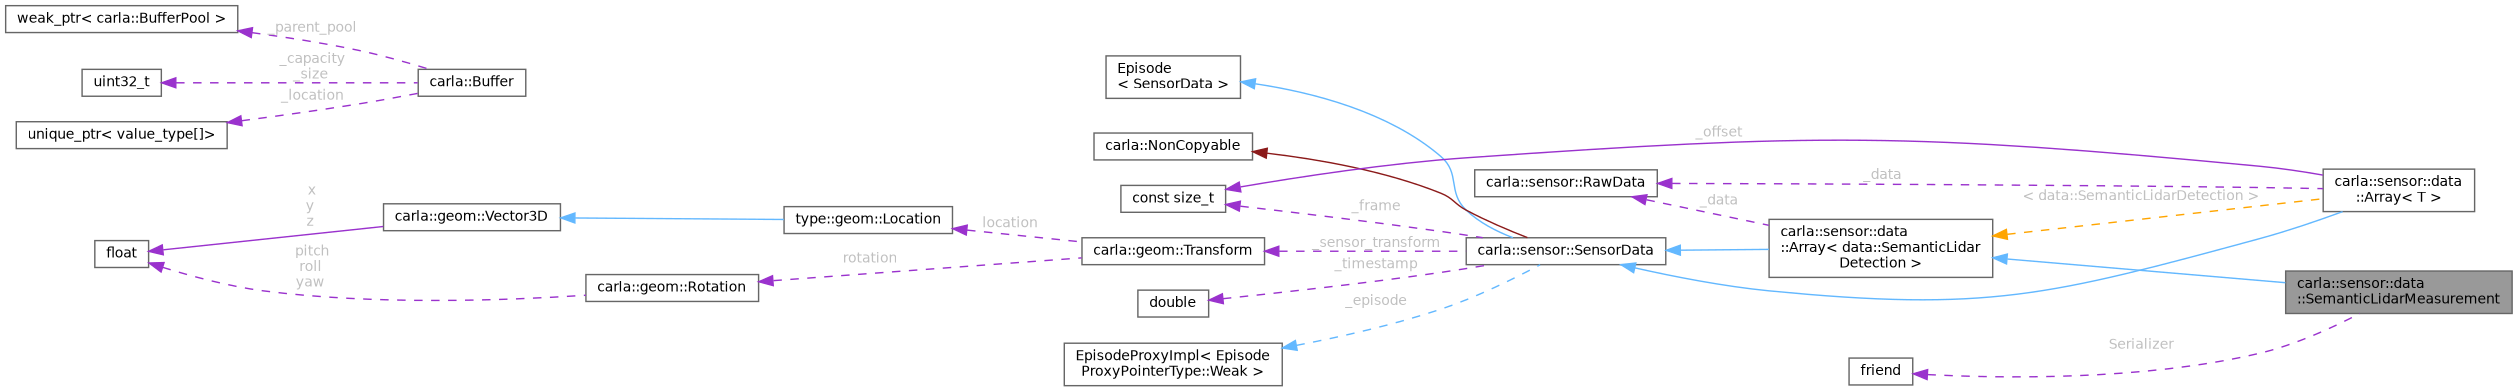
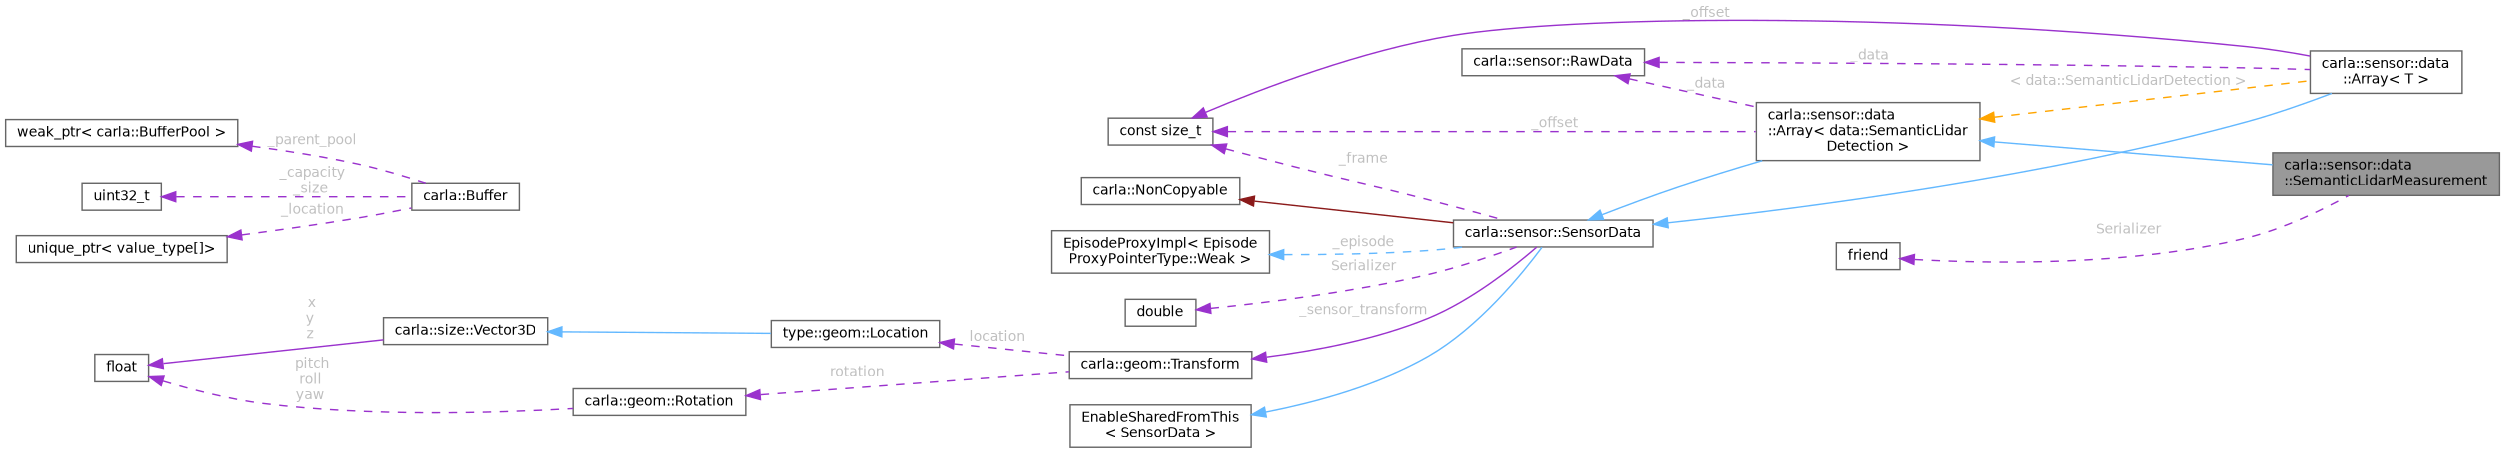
node "Episode < SensorData >": label "Episode < SensorData >" -> "EnableSharedFromThis < SensorData >"
edge "carla::sensor::data ::Array< data::SemanticLidar Detection >" -> "const size_t": added, label "_offset"
node "carla::geom::Vector3D": label "carla::geom::Vector3D" -> "carla::size::Vector3D"
edge "carla::sensor::SensorData" -> "carla::geom::Transform": style dashed -> solid
edge "carla::sensor::SensorData" -> "double": label " _timestamp" -> " Serializer"
